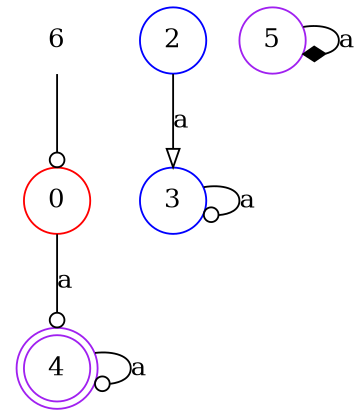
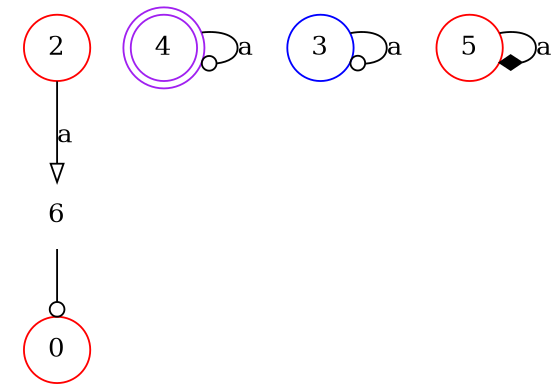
node "2": color blue -> red
node "5": color purple -> red
edge "2" -> "3": now "2" -> "6"
edge "0" -> "4": removed, label "a"
